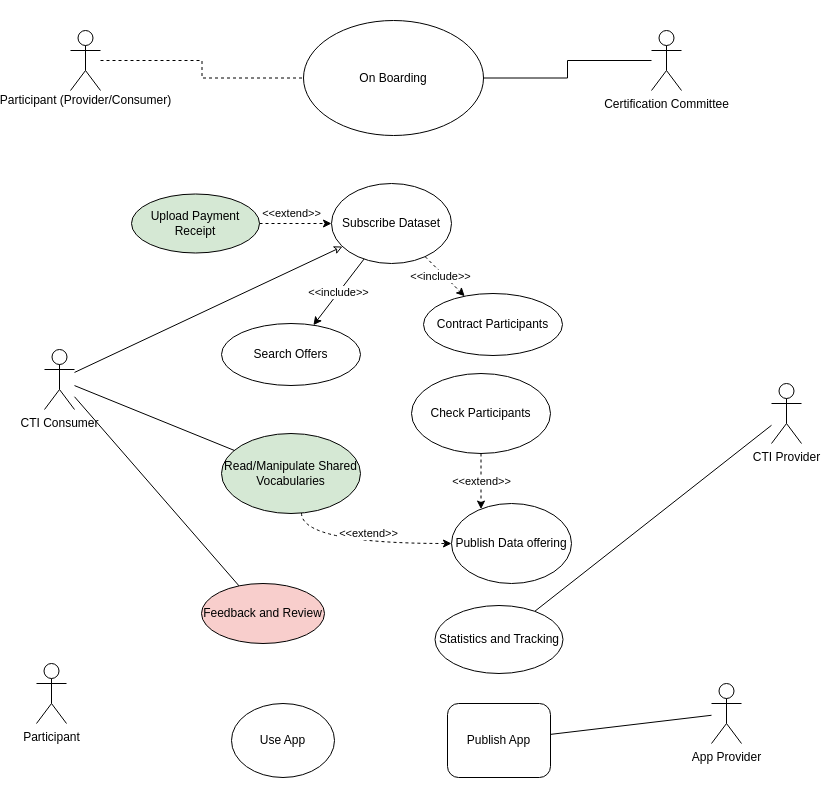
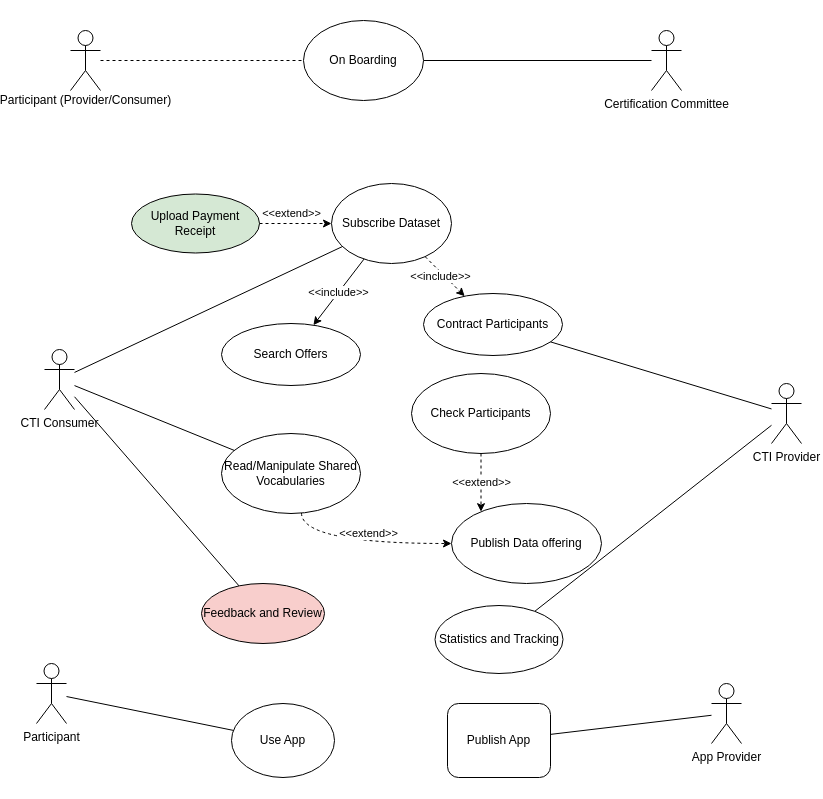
node "On Boarding": size 180x115 -> 120x80
edge "CTI Consumer" -> "Subscribe Dataset": arrowhead classic -> none
edge "Contract Participants" -- "CTI Provider": added
node "Read/Manipulate Shared Vocabularies": fillcolor #d5e8d4 -> #ffffff
node "Publish Data offering": size 120x80 -> 150x80
edge "Participant" -- "Use App": added
